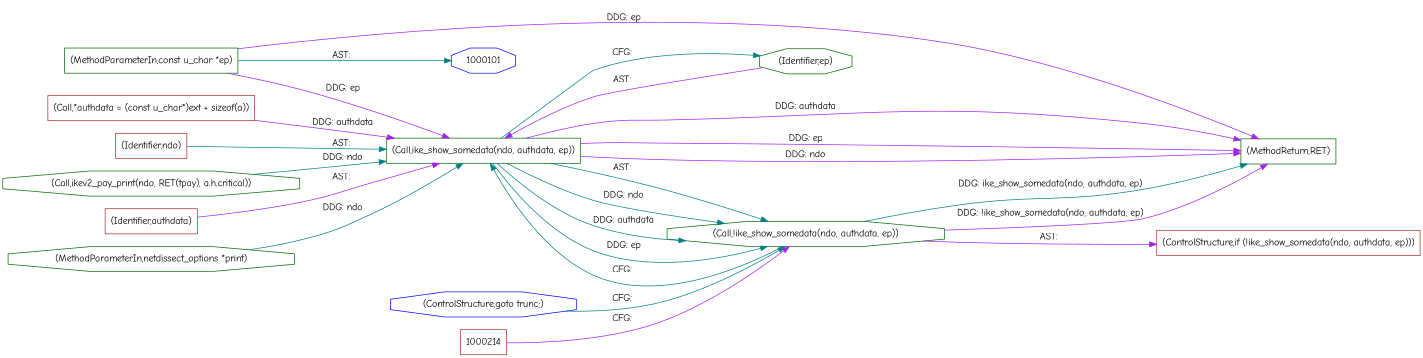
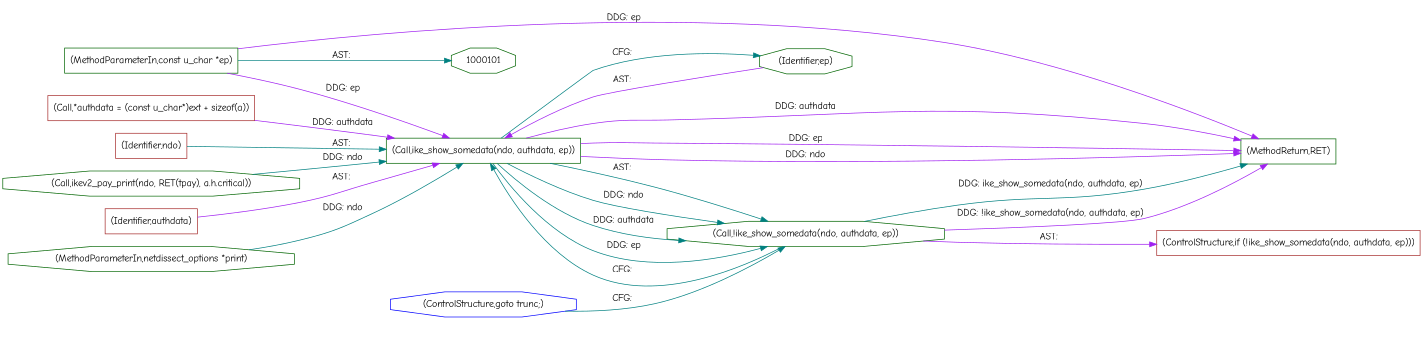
node "1000101": color blue -> darkgreen
node "1000214": removed
